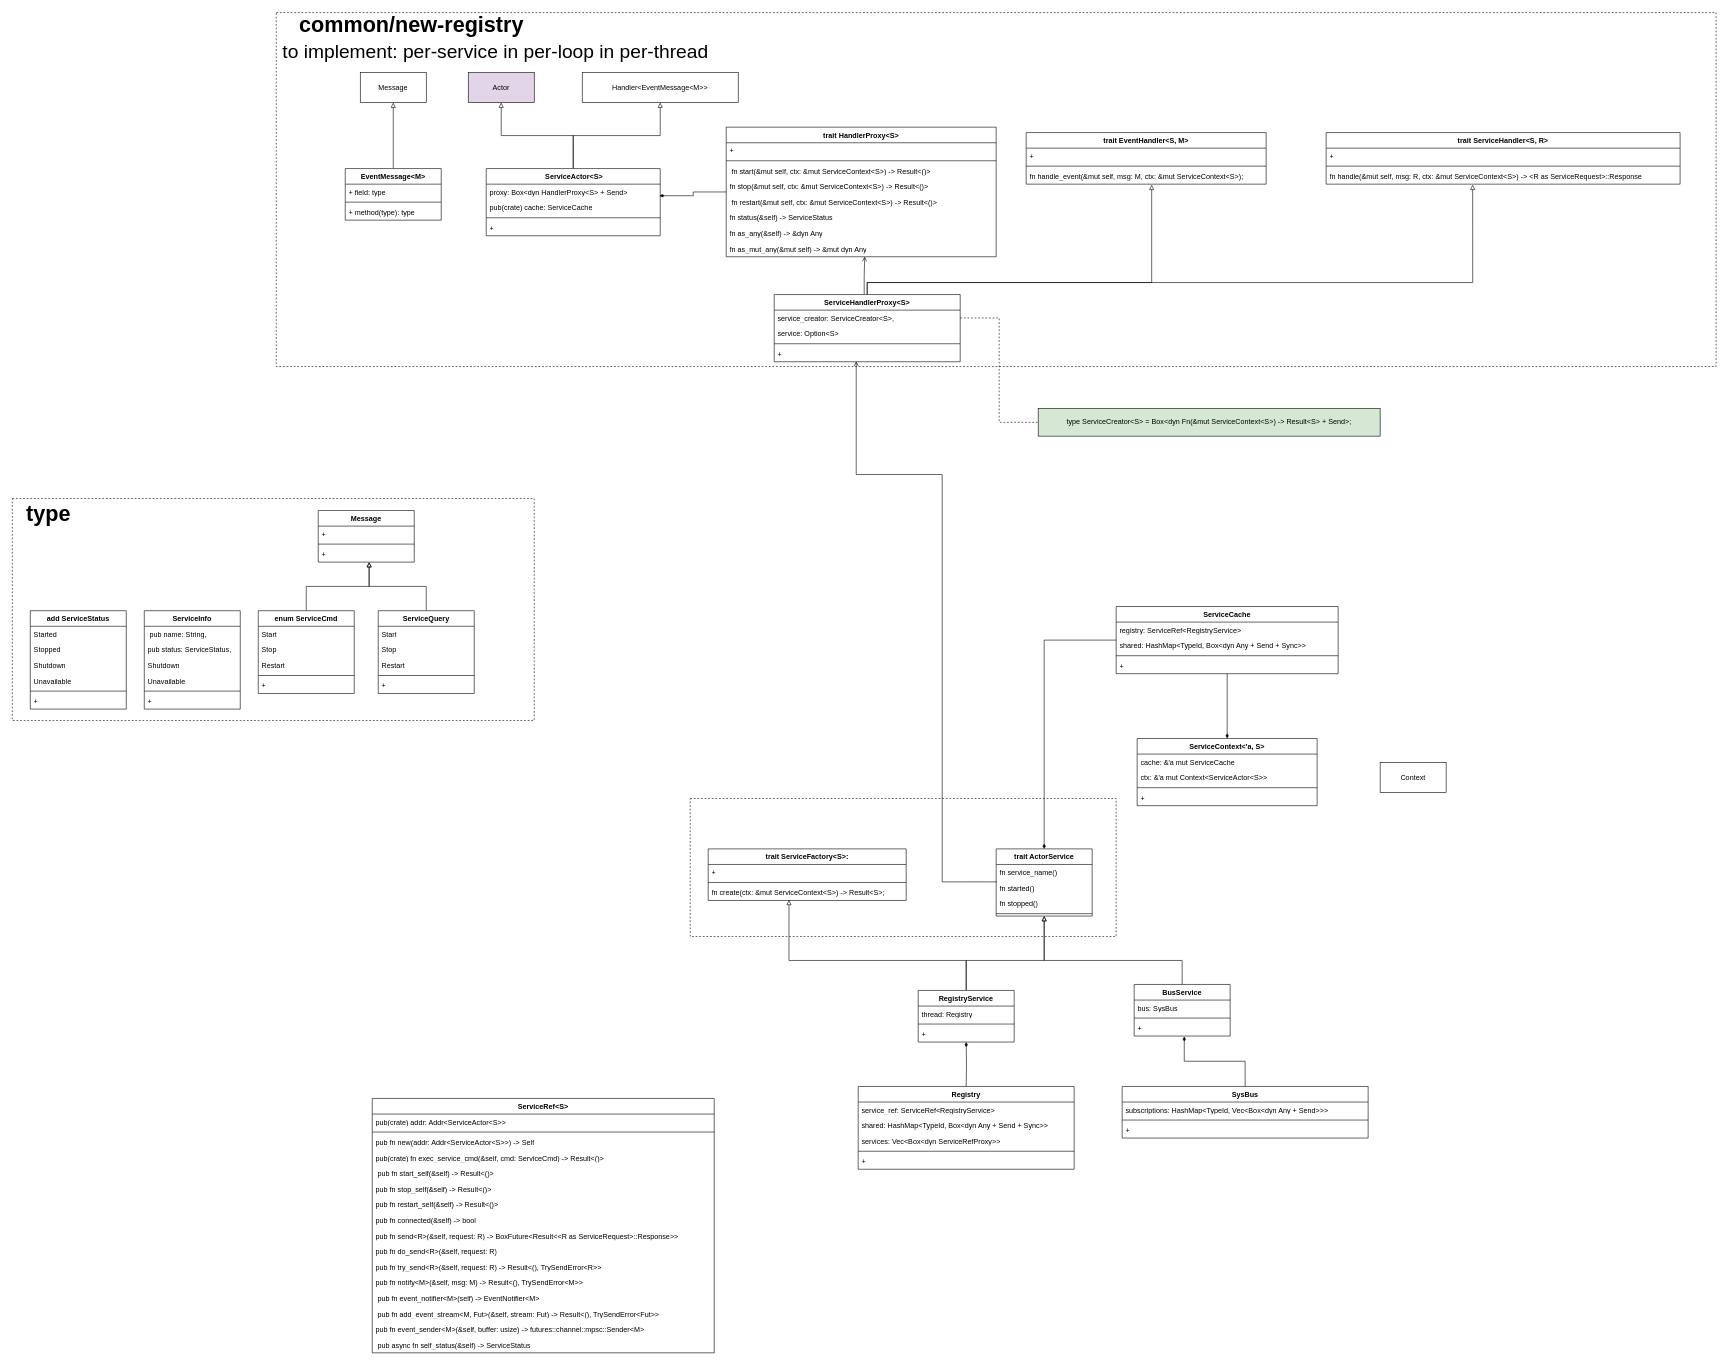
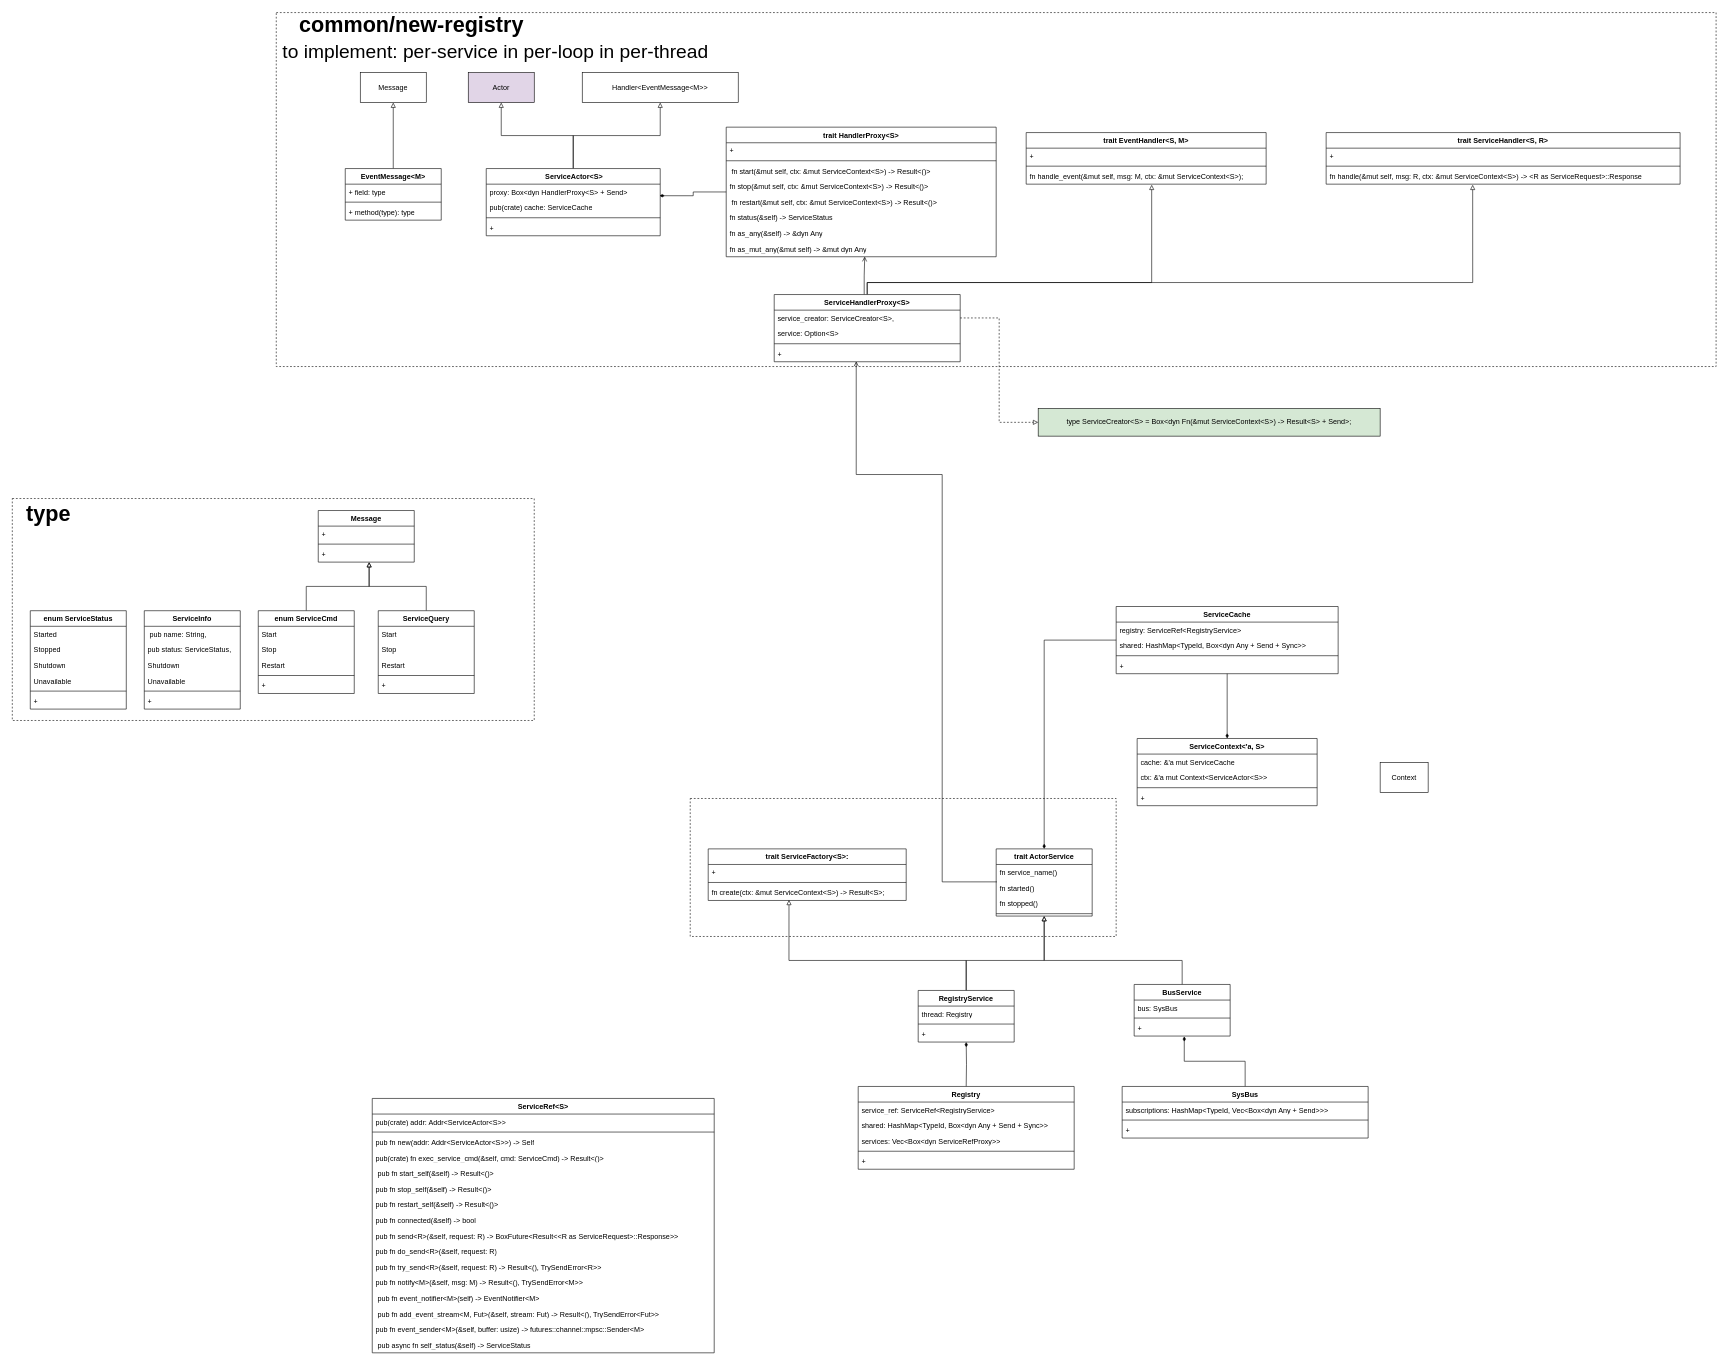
edge "service_creator: ServiceCreator<S>," -- "type ServiceCreator<S> = Box<dyn Fn(&mut ServiceContext<S>) -> Result<S> + Send>;": arrowhead none -> block
node "add ServiceStatus": label "add ServiceStatus" -> "enum ServiceStatus"
node "Context": size 66x30 -> 48x30
